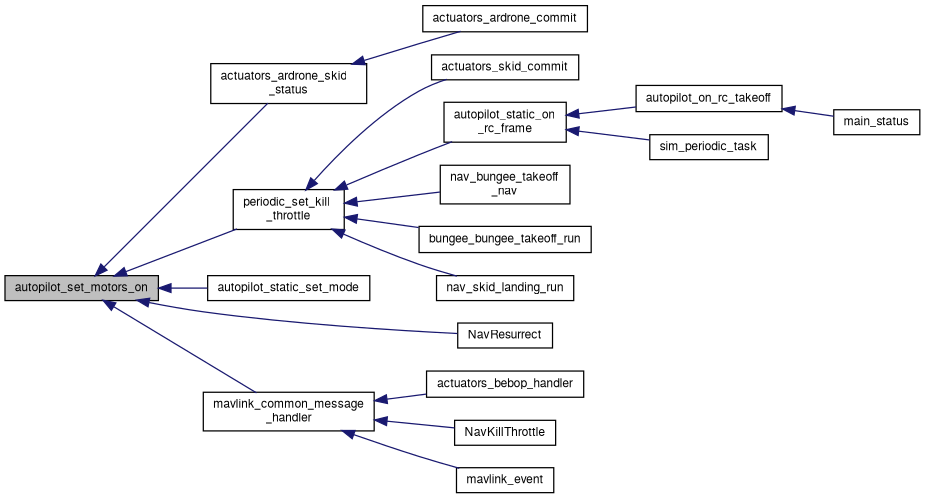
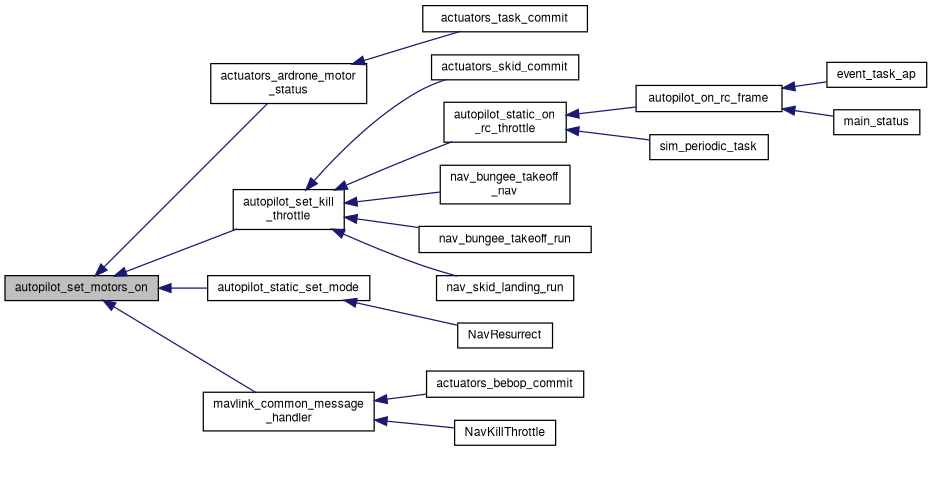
node "actuators_ardrone_commit": label "actuators_ardrone_commit" -> "actuators_task_commit"
node "event_task_ap": added
node "actuators_ardrone_skid _status": label "actuators_ardrone_skid _status" -> "actuators_ardrone_motor _status"
node "autopilot_on_rc_takeoff": label "autopilot_on_rc_takeoff" -> "autopilot_on_rc_frame"
node "autopilot_static_on _rc_frame": label "autopilot_static_on _rc_frame" -> "autopilot_static_on _rc_throttle"
node "periodic_set_kill _throttle": label "periodic_set_kill _throttle" -> "autopilot_set_kill _throttle"
node "bungee_bungee_takeoff_run": label "bungee_bungee_takeoff_run" -> "nav_bungee_takeoff_run"
edge "NavResurrect" -> "autopilot_set_motors_on": now "NavResurrect" -> "autopilot_static_set_mode"
node "actuators_bebop_handler": label "actuators_bebop_handler" -> "actuators_bebop_commit"
node "mavlink_event": removed
